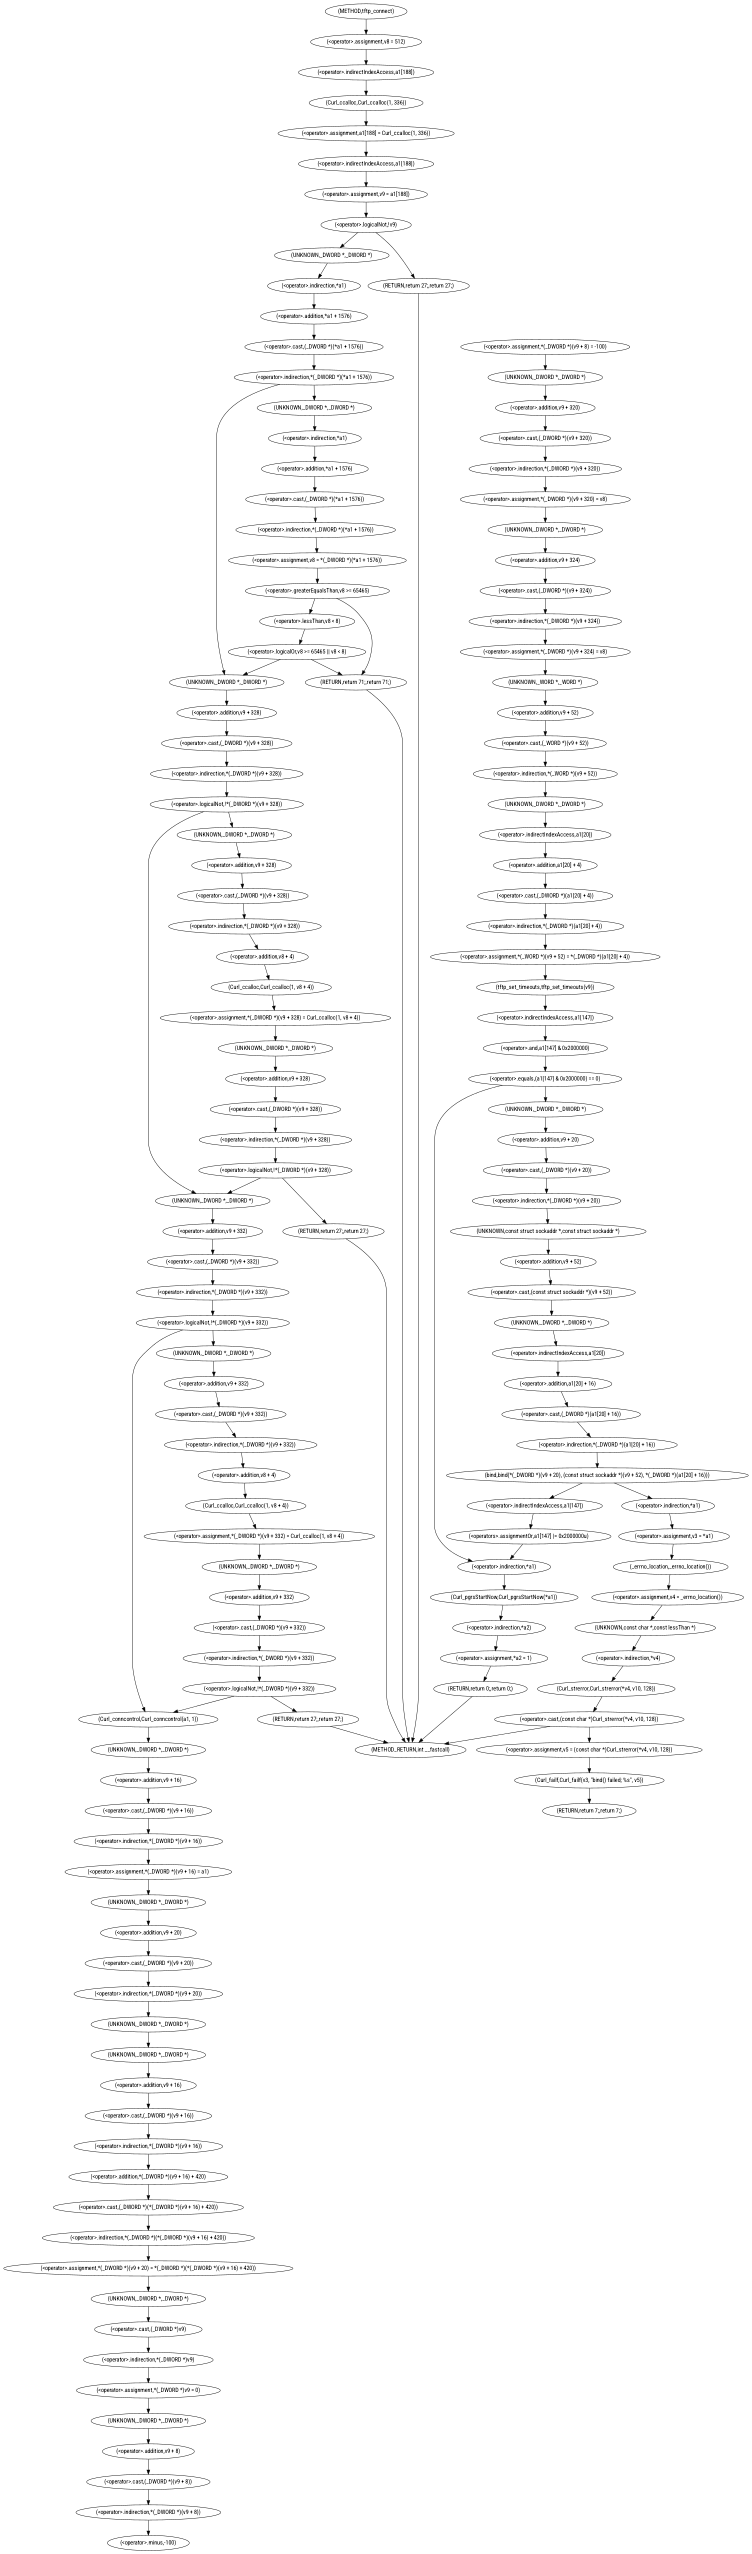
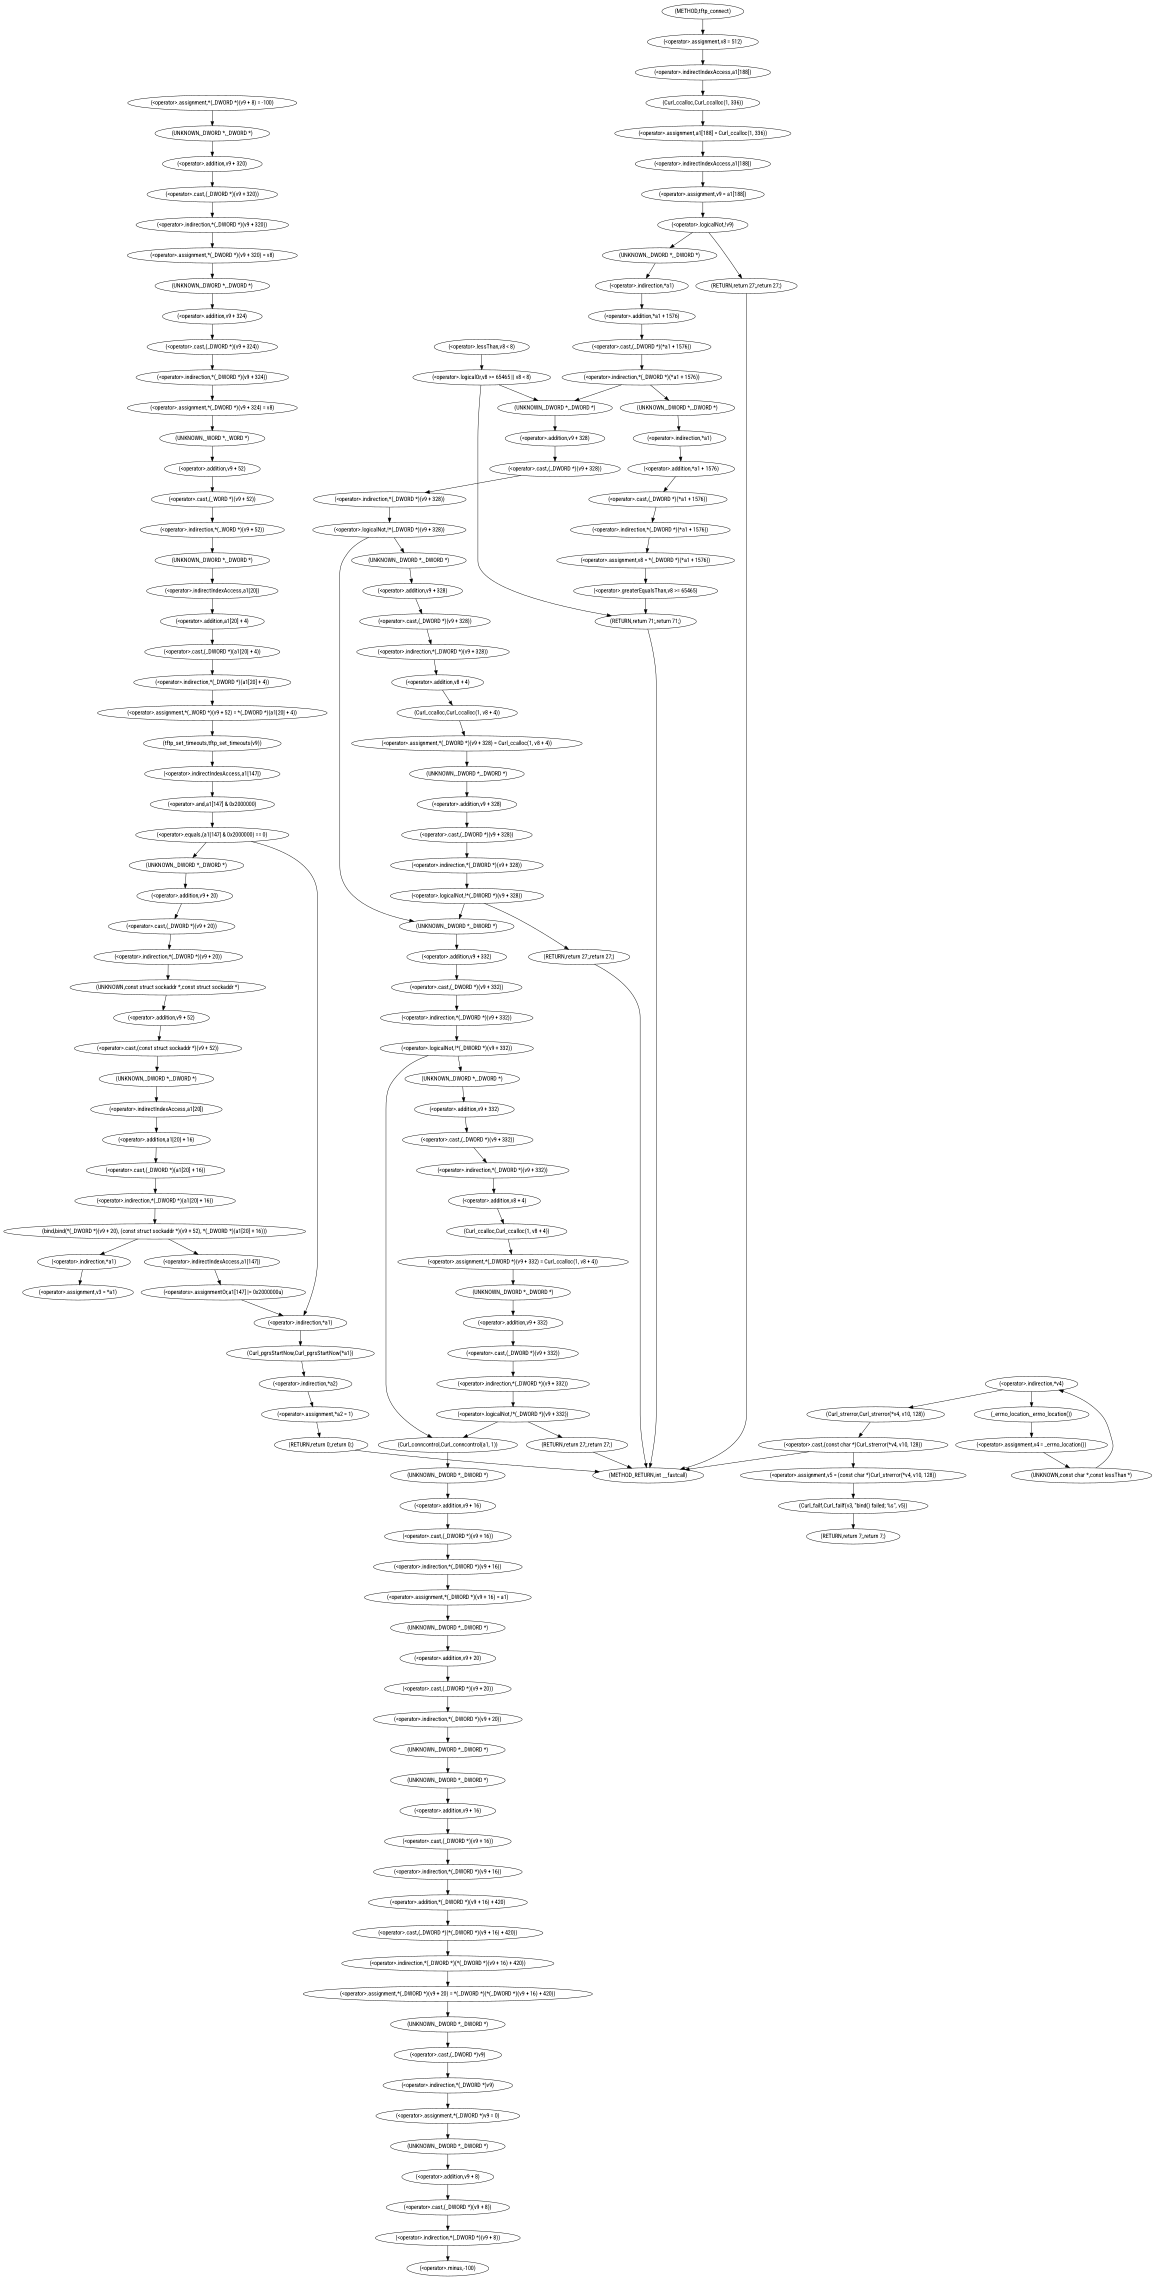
edge "(<operator>.greaterEqualsThan,v8 >= 65465)" -> "(<operator>.lessThan,v8 < 8)": removed
edge "(<operator>.assignment,v3 = *a1)" -> "(_errno_location,_errno_location())": now "(<operator>.indirection,*v4)" -> "(_errno_location,_errno_location())"
